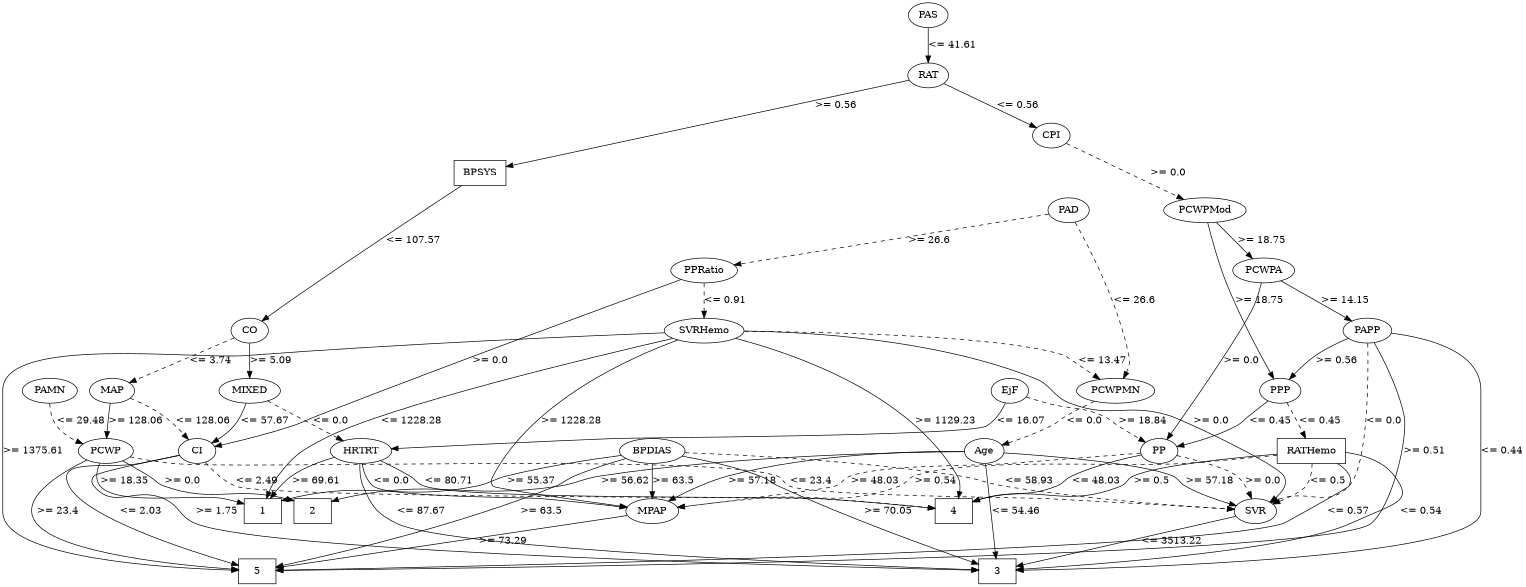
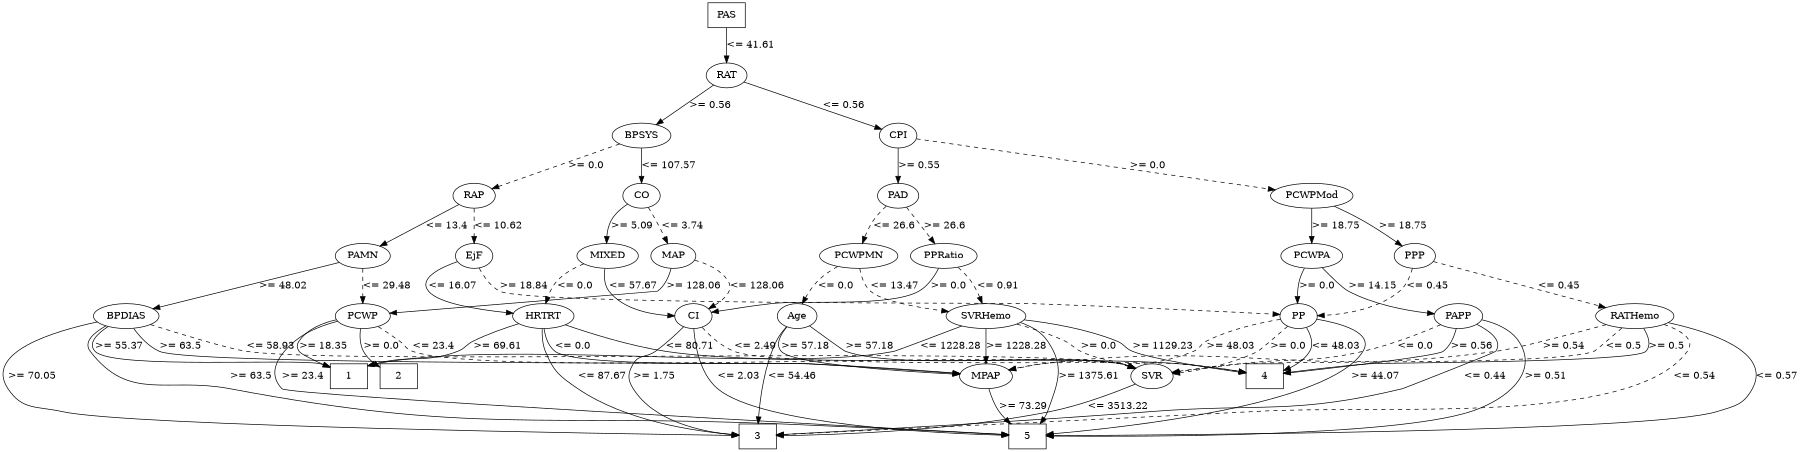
node "PAS": shape ellipse -> box
edge "CPI" -> "PAD": added, label ">= 0.55"
node "BPSYS": shape box -> ellipse
node "RAP": added
edge "PAMN" -> "BPDIAS": added, label ">= 48.02"
edge "SVRHemo" -> "PCWPMN": reversed
edge "PAPP" -> "PPP": now "PAPP" -> "4"
edge "SVRHemo" -> "SVR": style solid -> dashed
edge "PP" -> "5": added, label ">= 44.07"
edge "PPP" -> "PP": style solid -> dashed
node "RATHemo": shape box -> ellipse
edge "Age" -> "2": removed, label ">= 56.62"
edge "RATHemo" -> "3": style solid -> dashed
